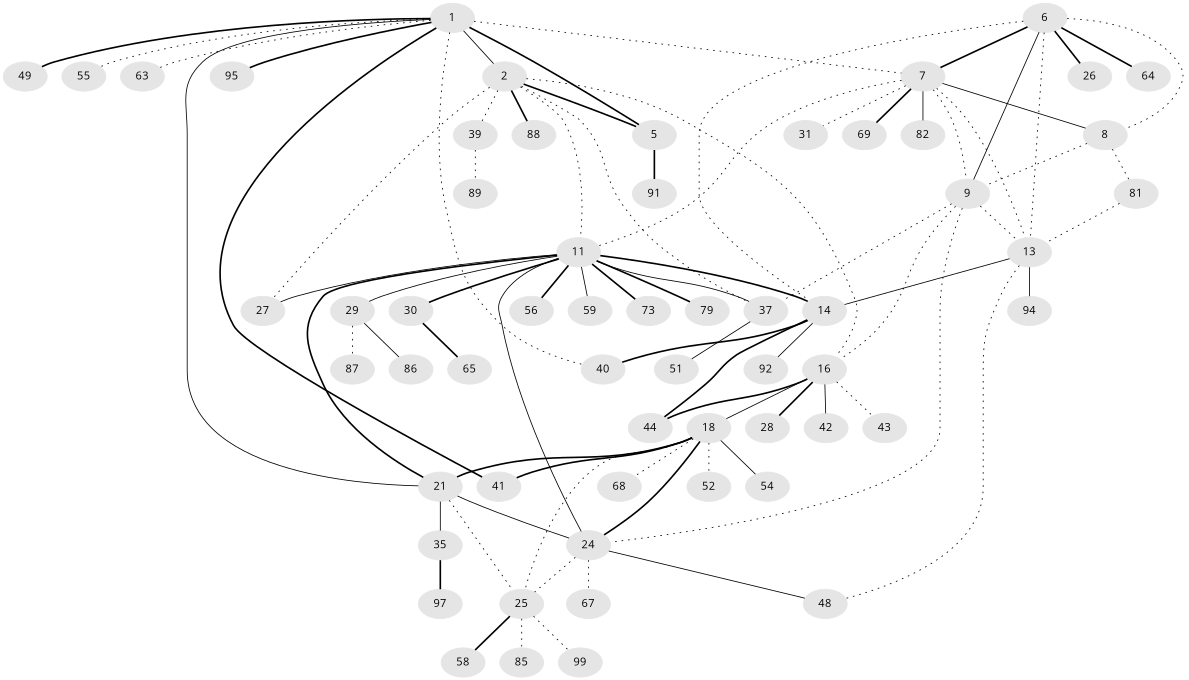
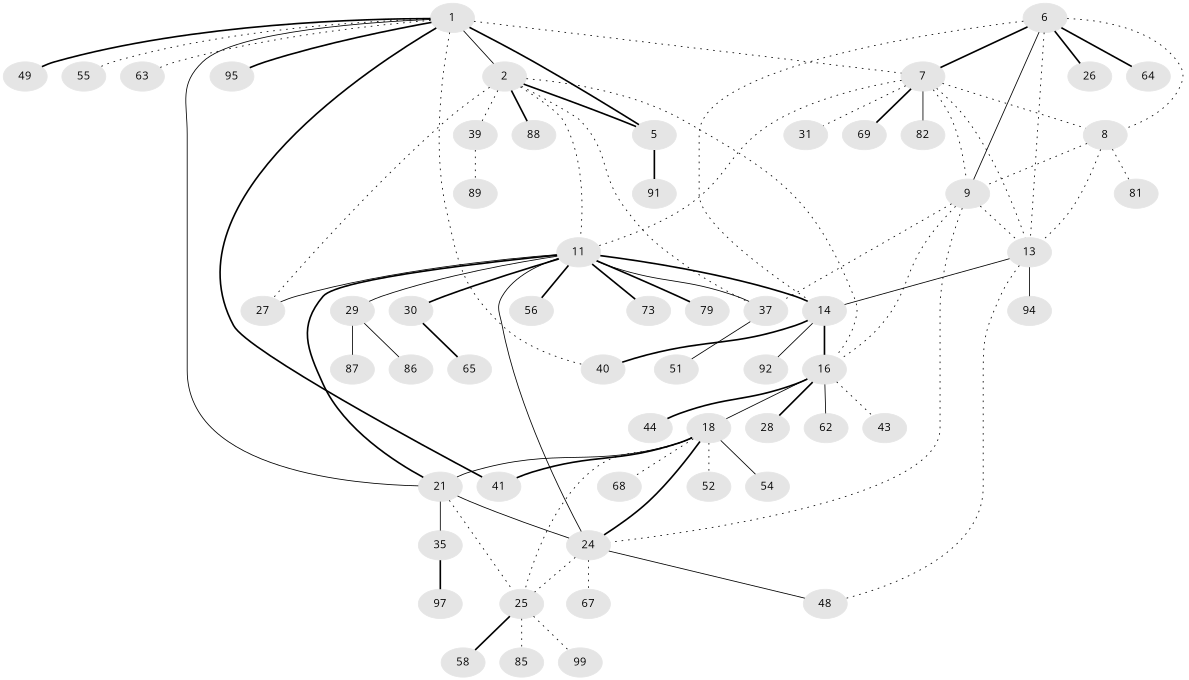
edge "7" -- "8": style solid -> dotted
edge "81" -- "13": now "8" -- "13"
node "59": removed
edge "29" -- "87": style dotted -> solid
edge "14" -- "44": now "14" -- "16"
node "42": label "42" -> "62"
edge "18" -- "21": style bold -> solid
